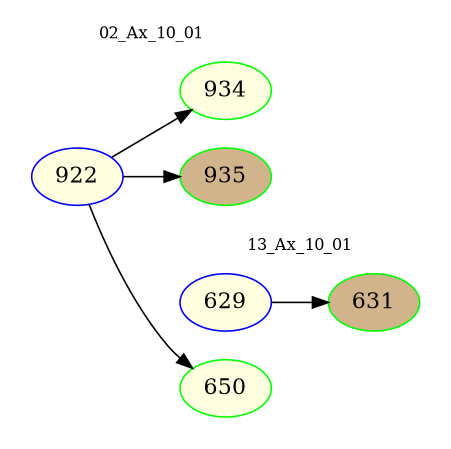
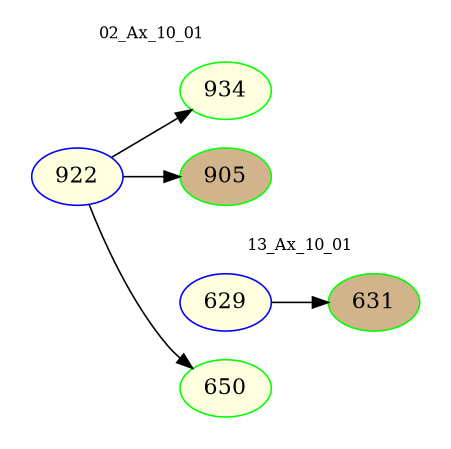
node "935": label "935" -> "905"
